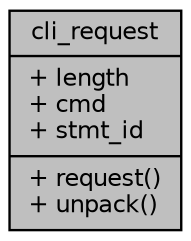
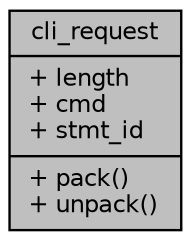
node "cli_request": text "+ request()" -> "+ pack()"
